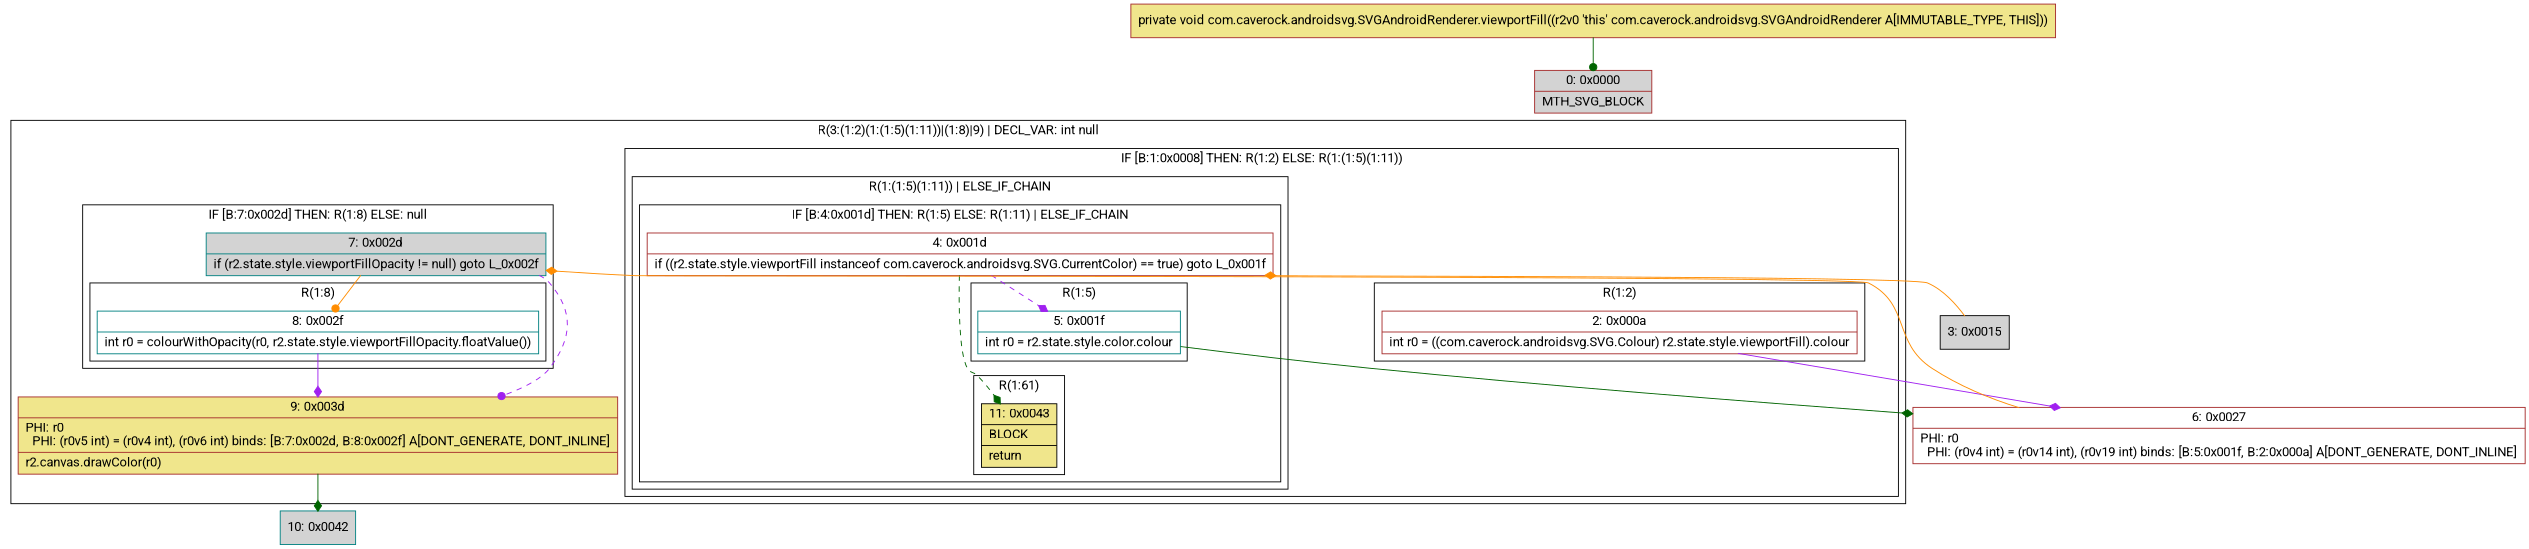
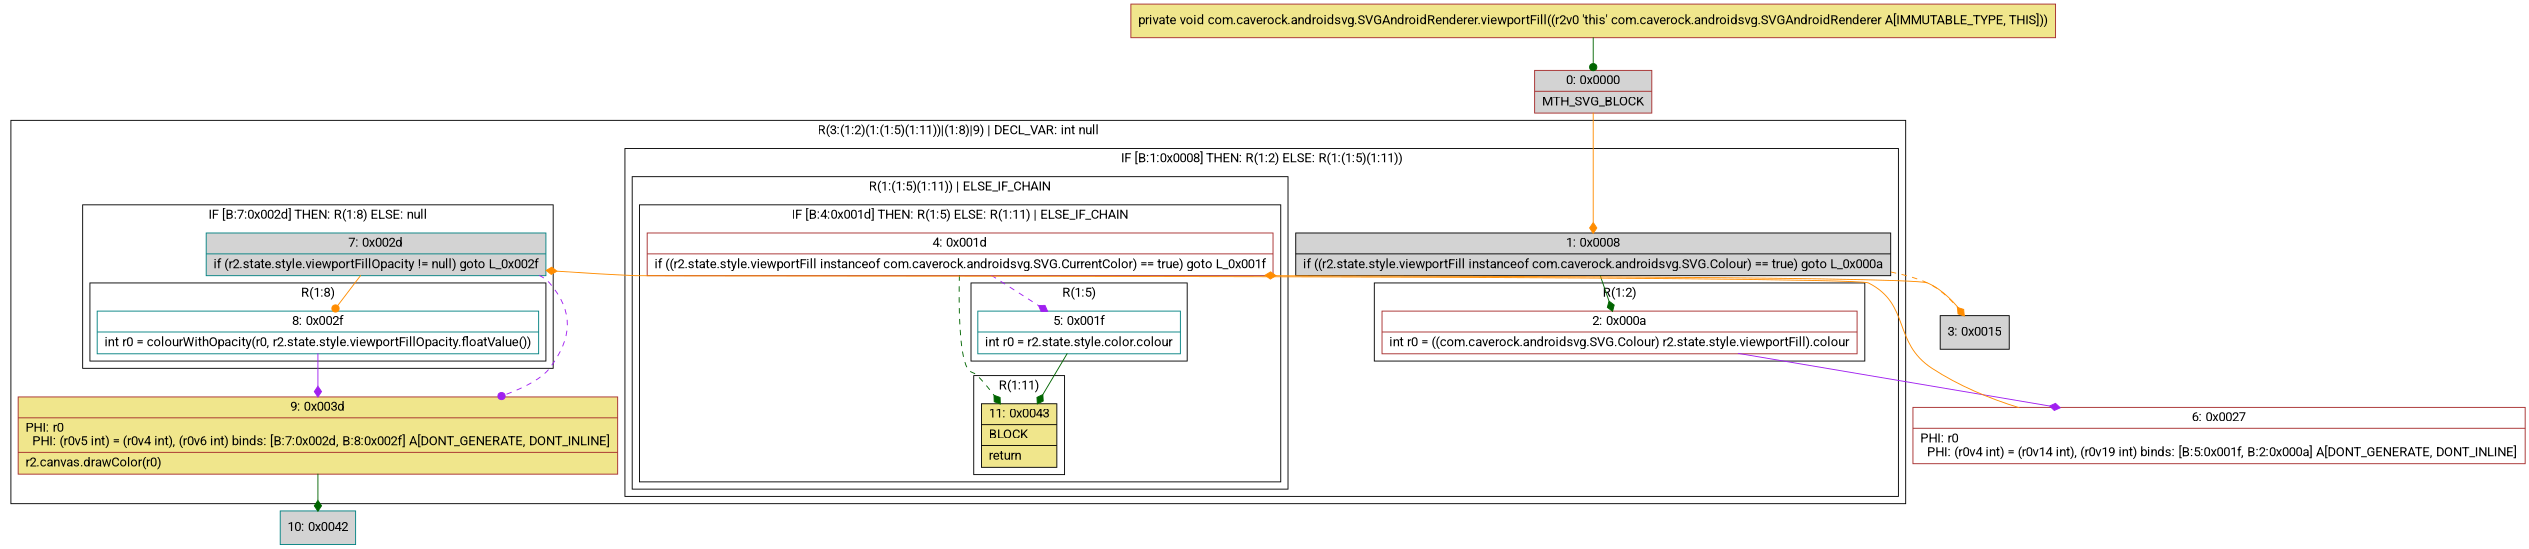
node "1: 0x0008": added
edge "5: 0x001f" -> "6: 0x0027": now "5: 0x001f" -> "11: 0x0043"
cluster "R(1:61)": label "R(1:61)" -> "R(1:11)"
